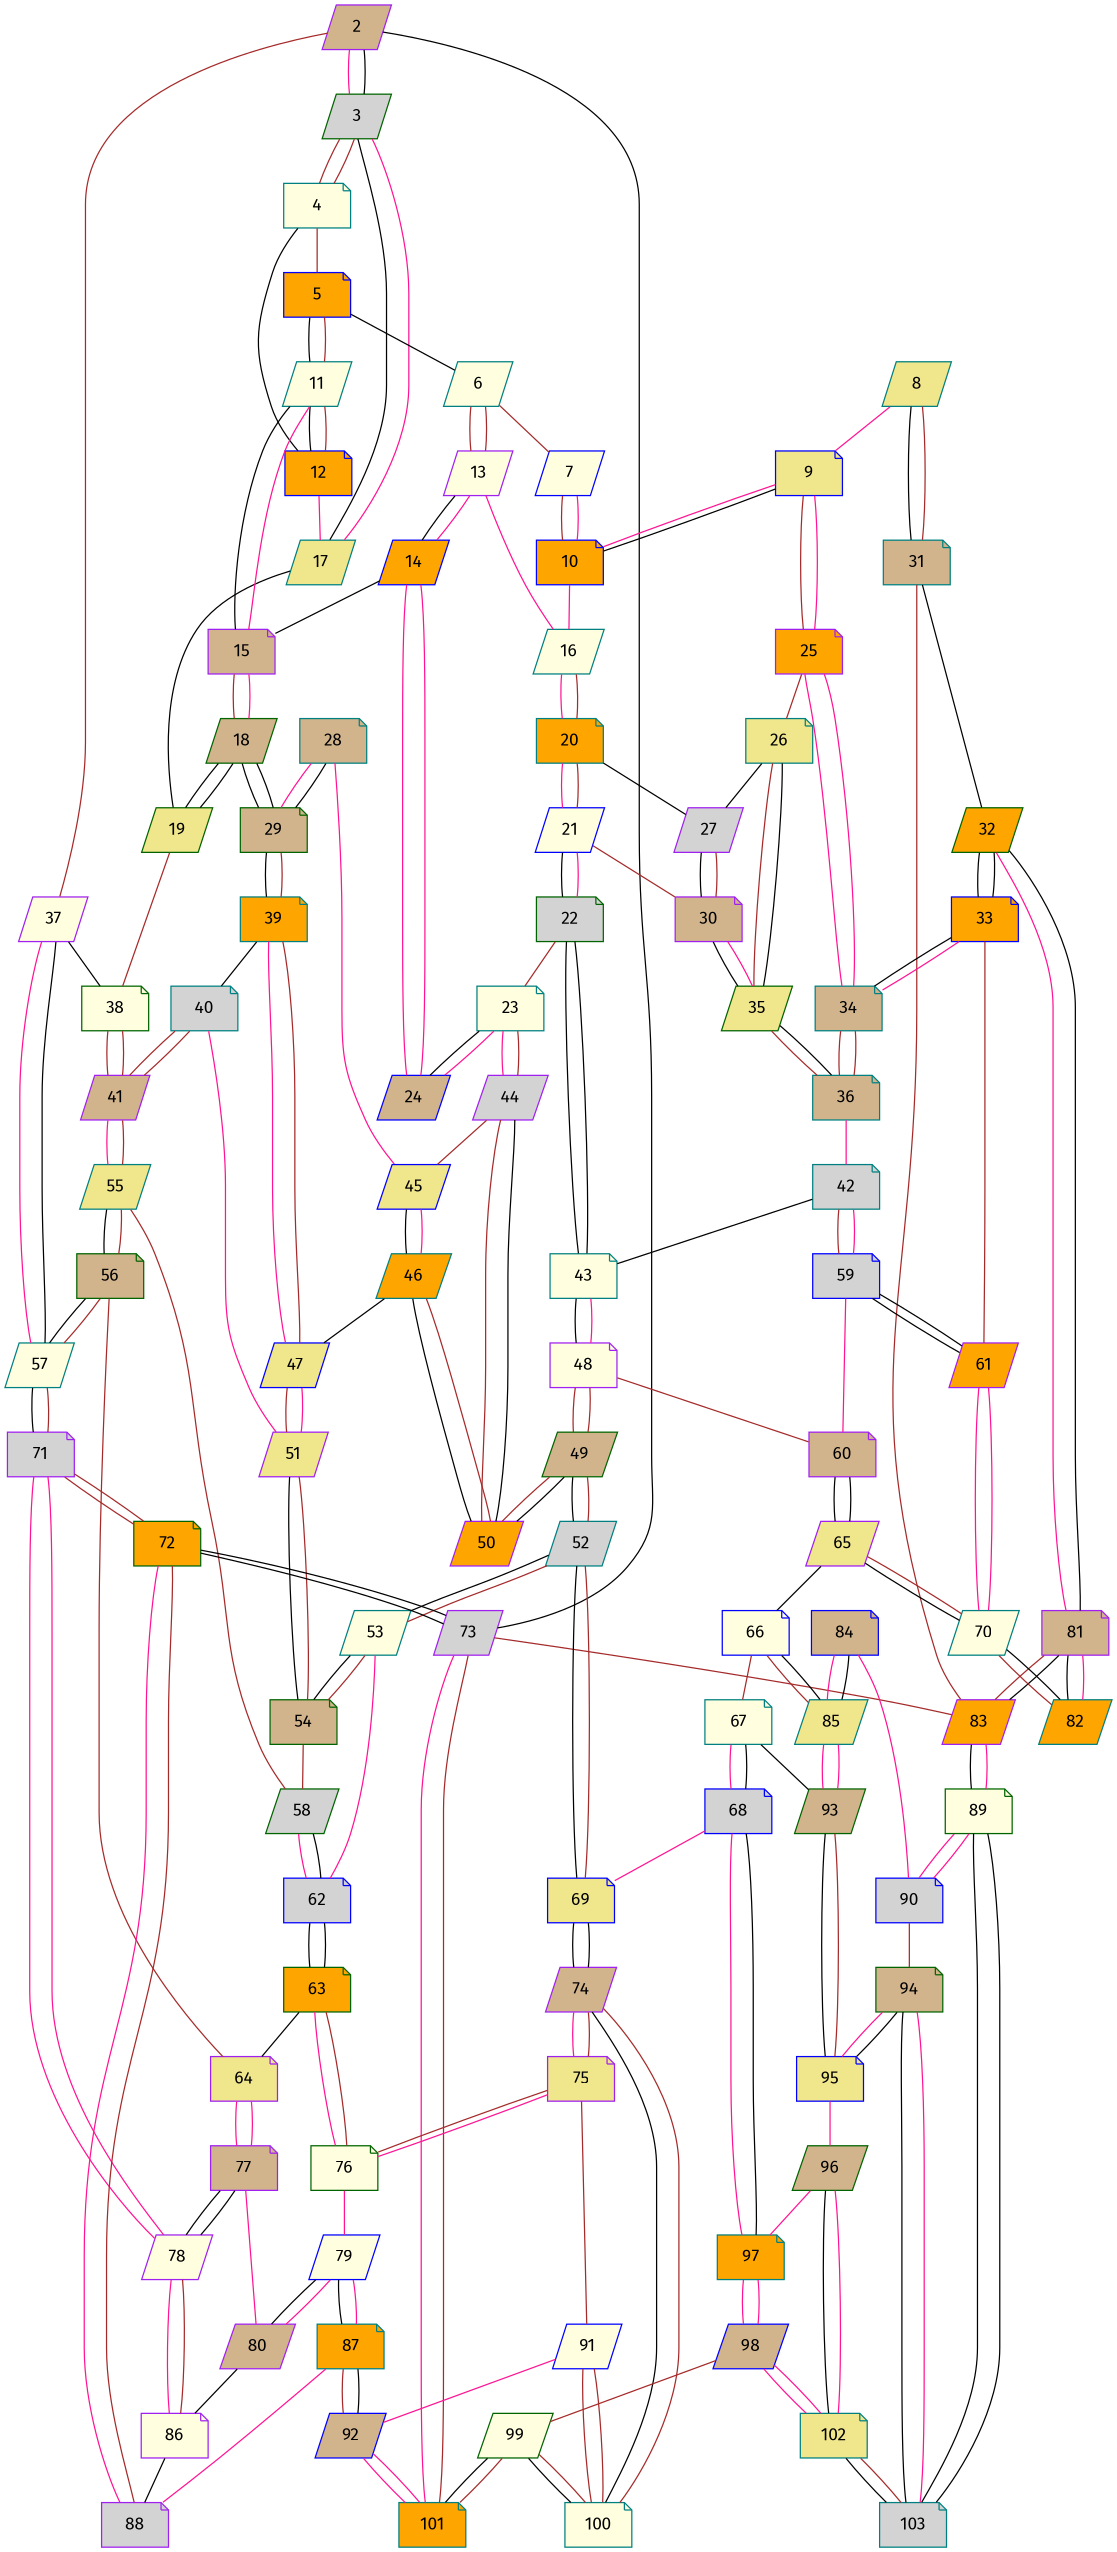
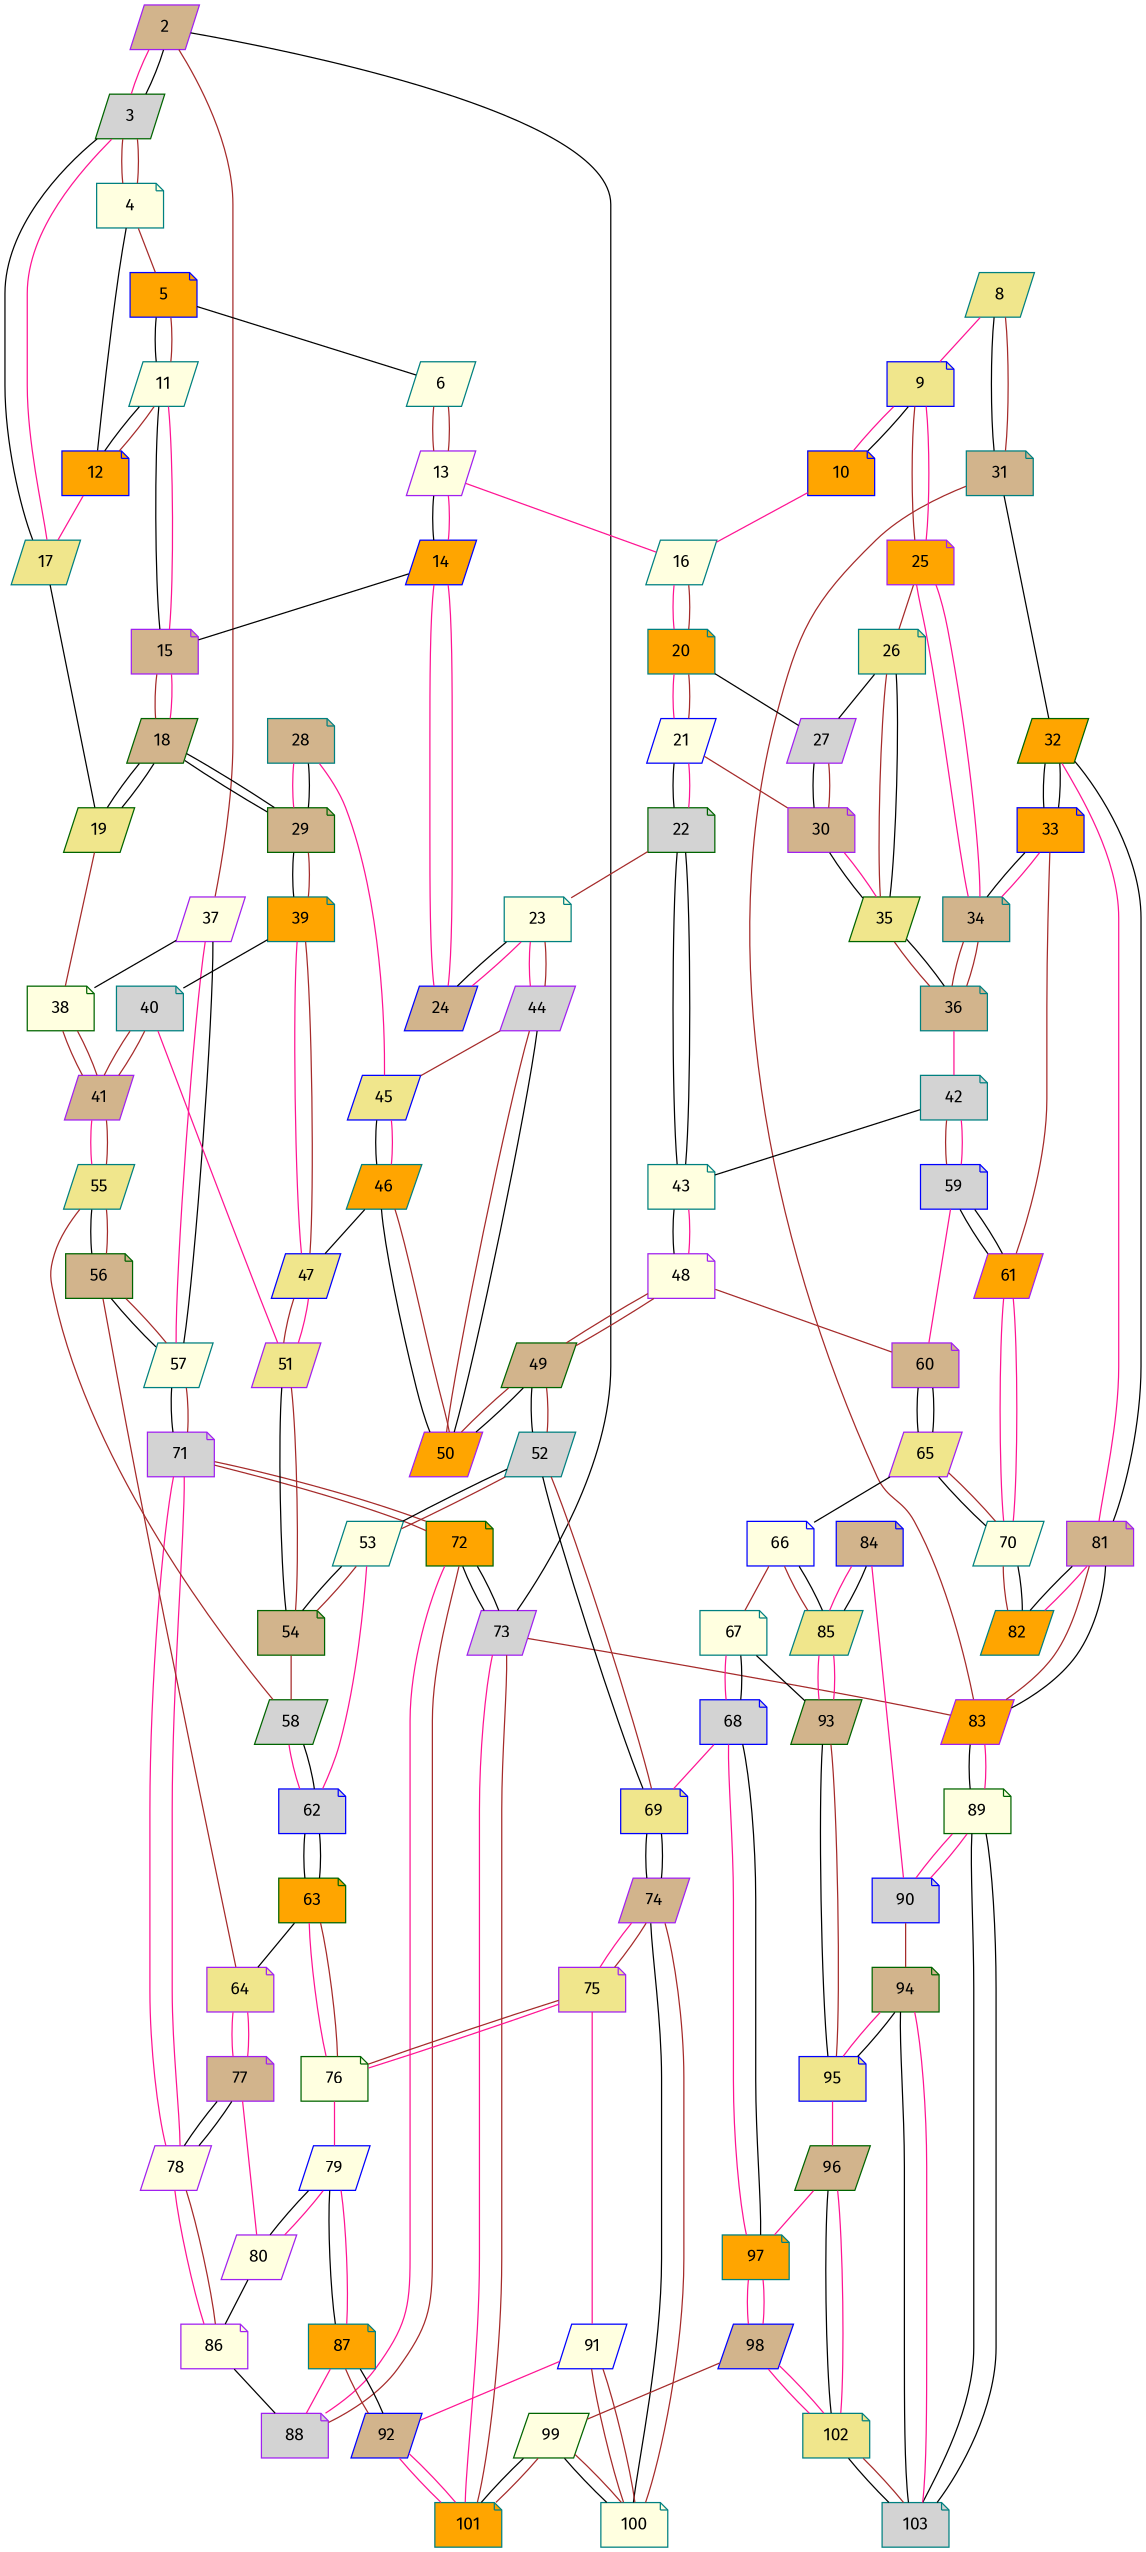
node "7": removed
edge "75" -- "91": color brown -> deeppink
node "80": fillcolor tan -> lightyellow
